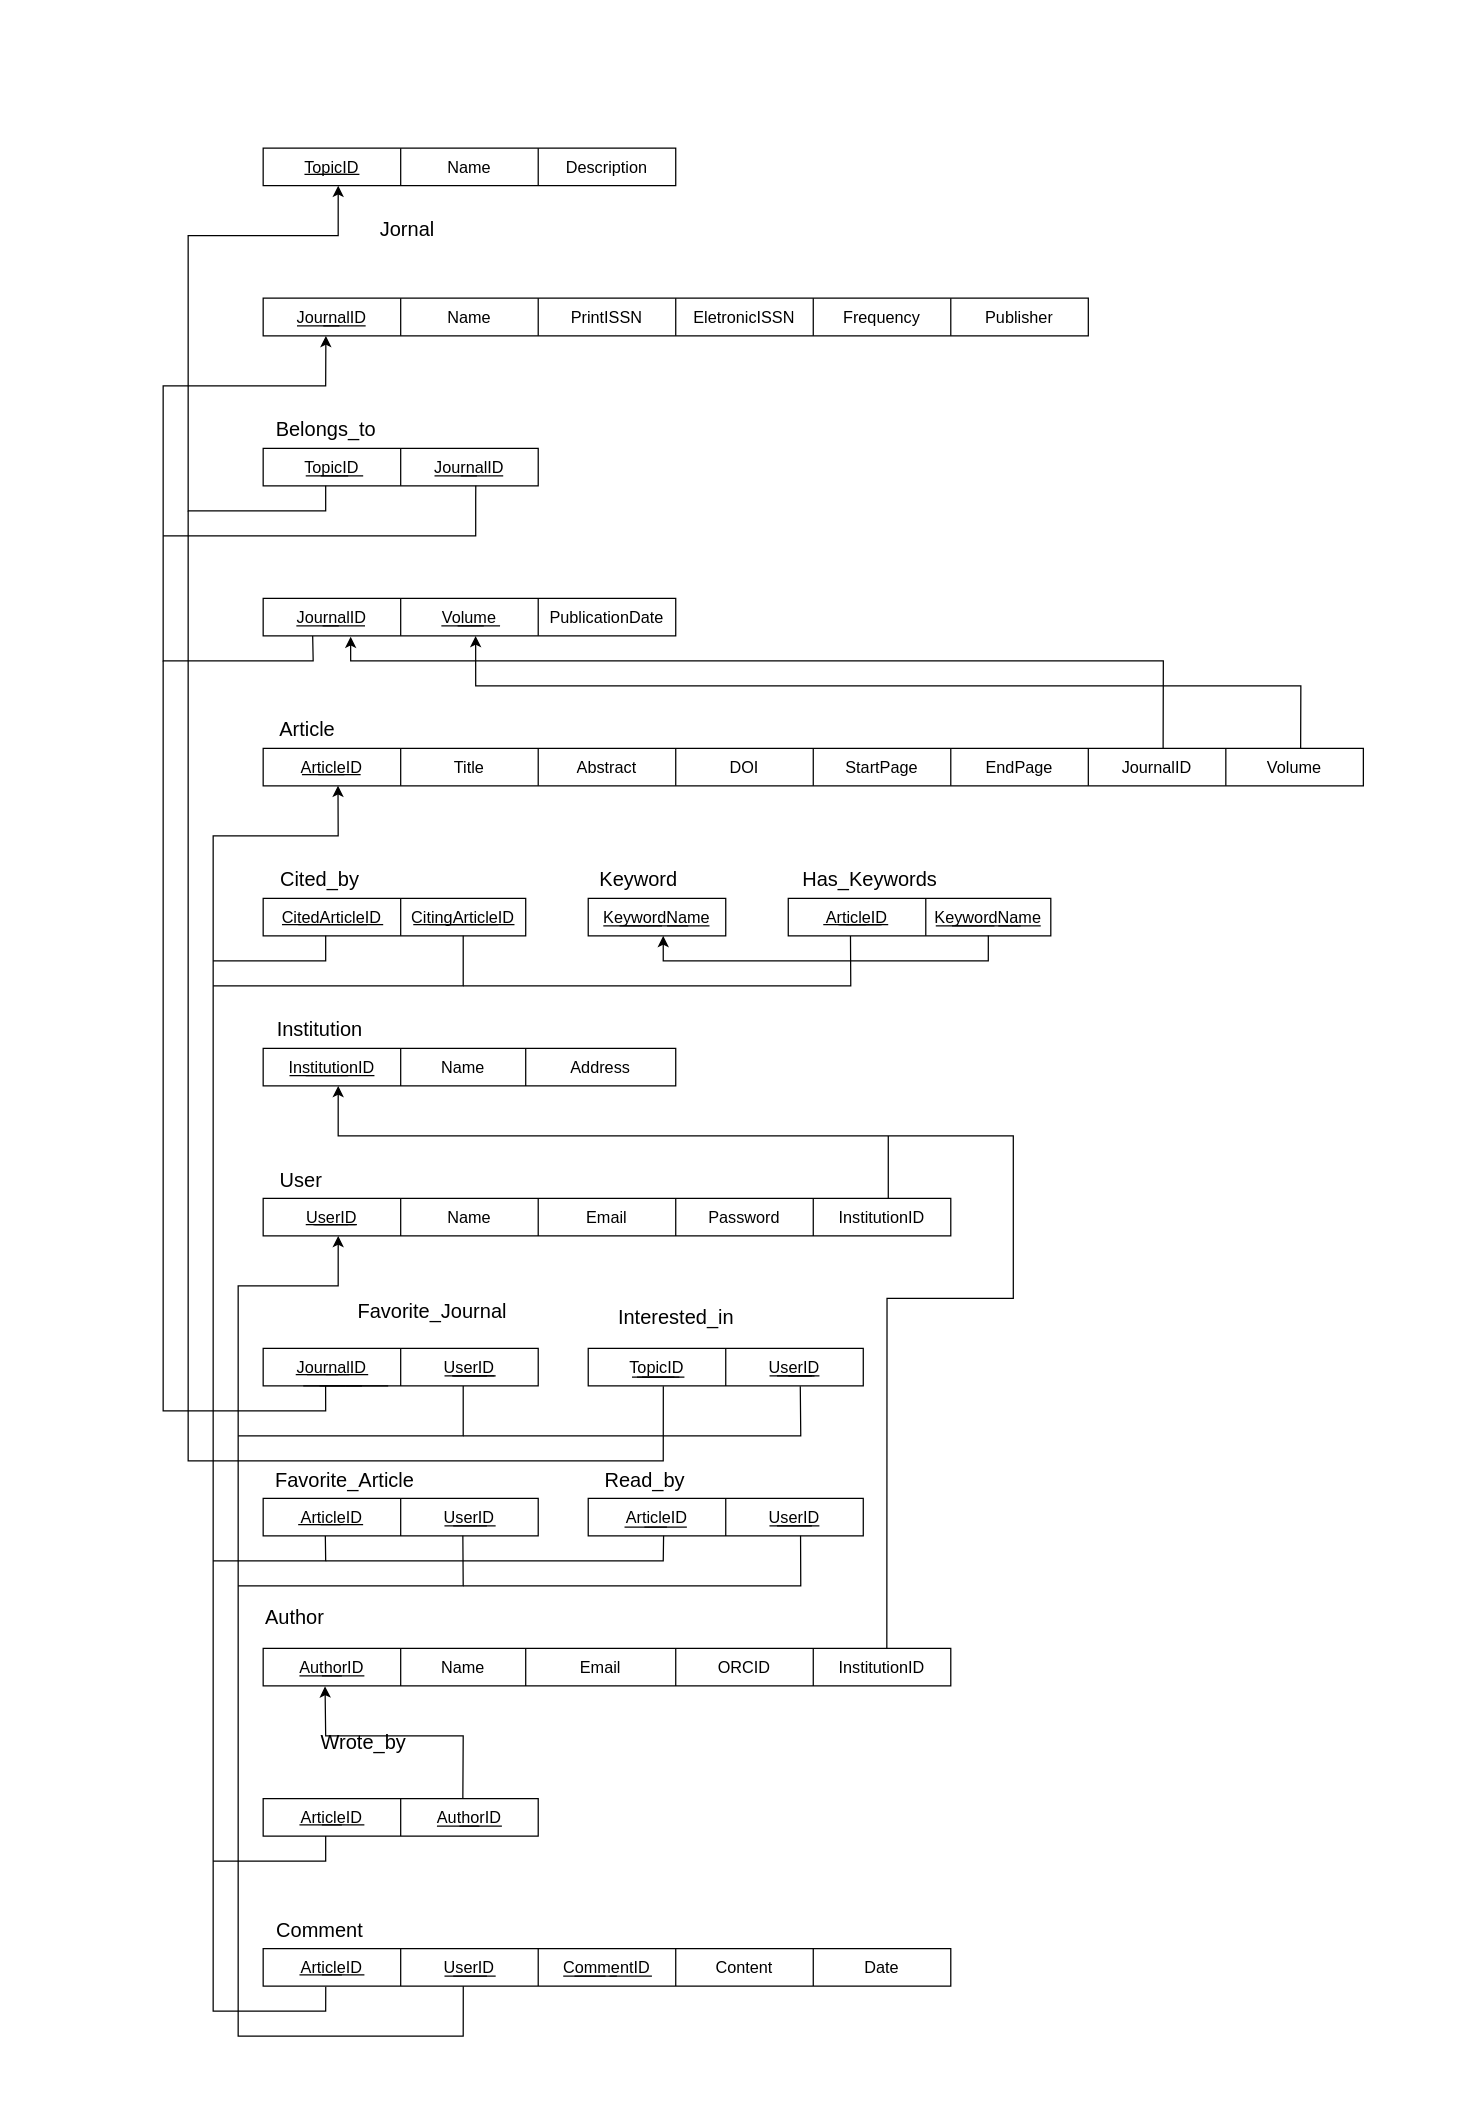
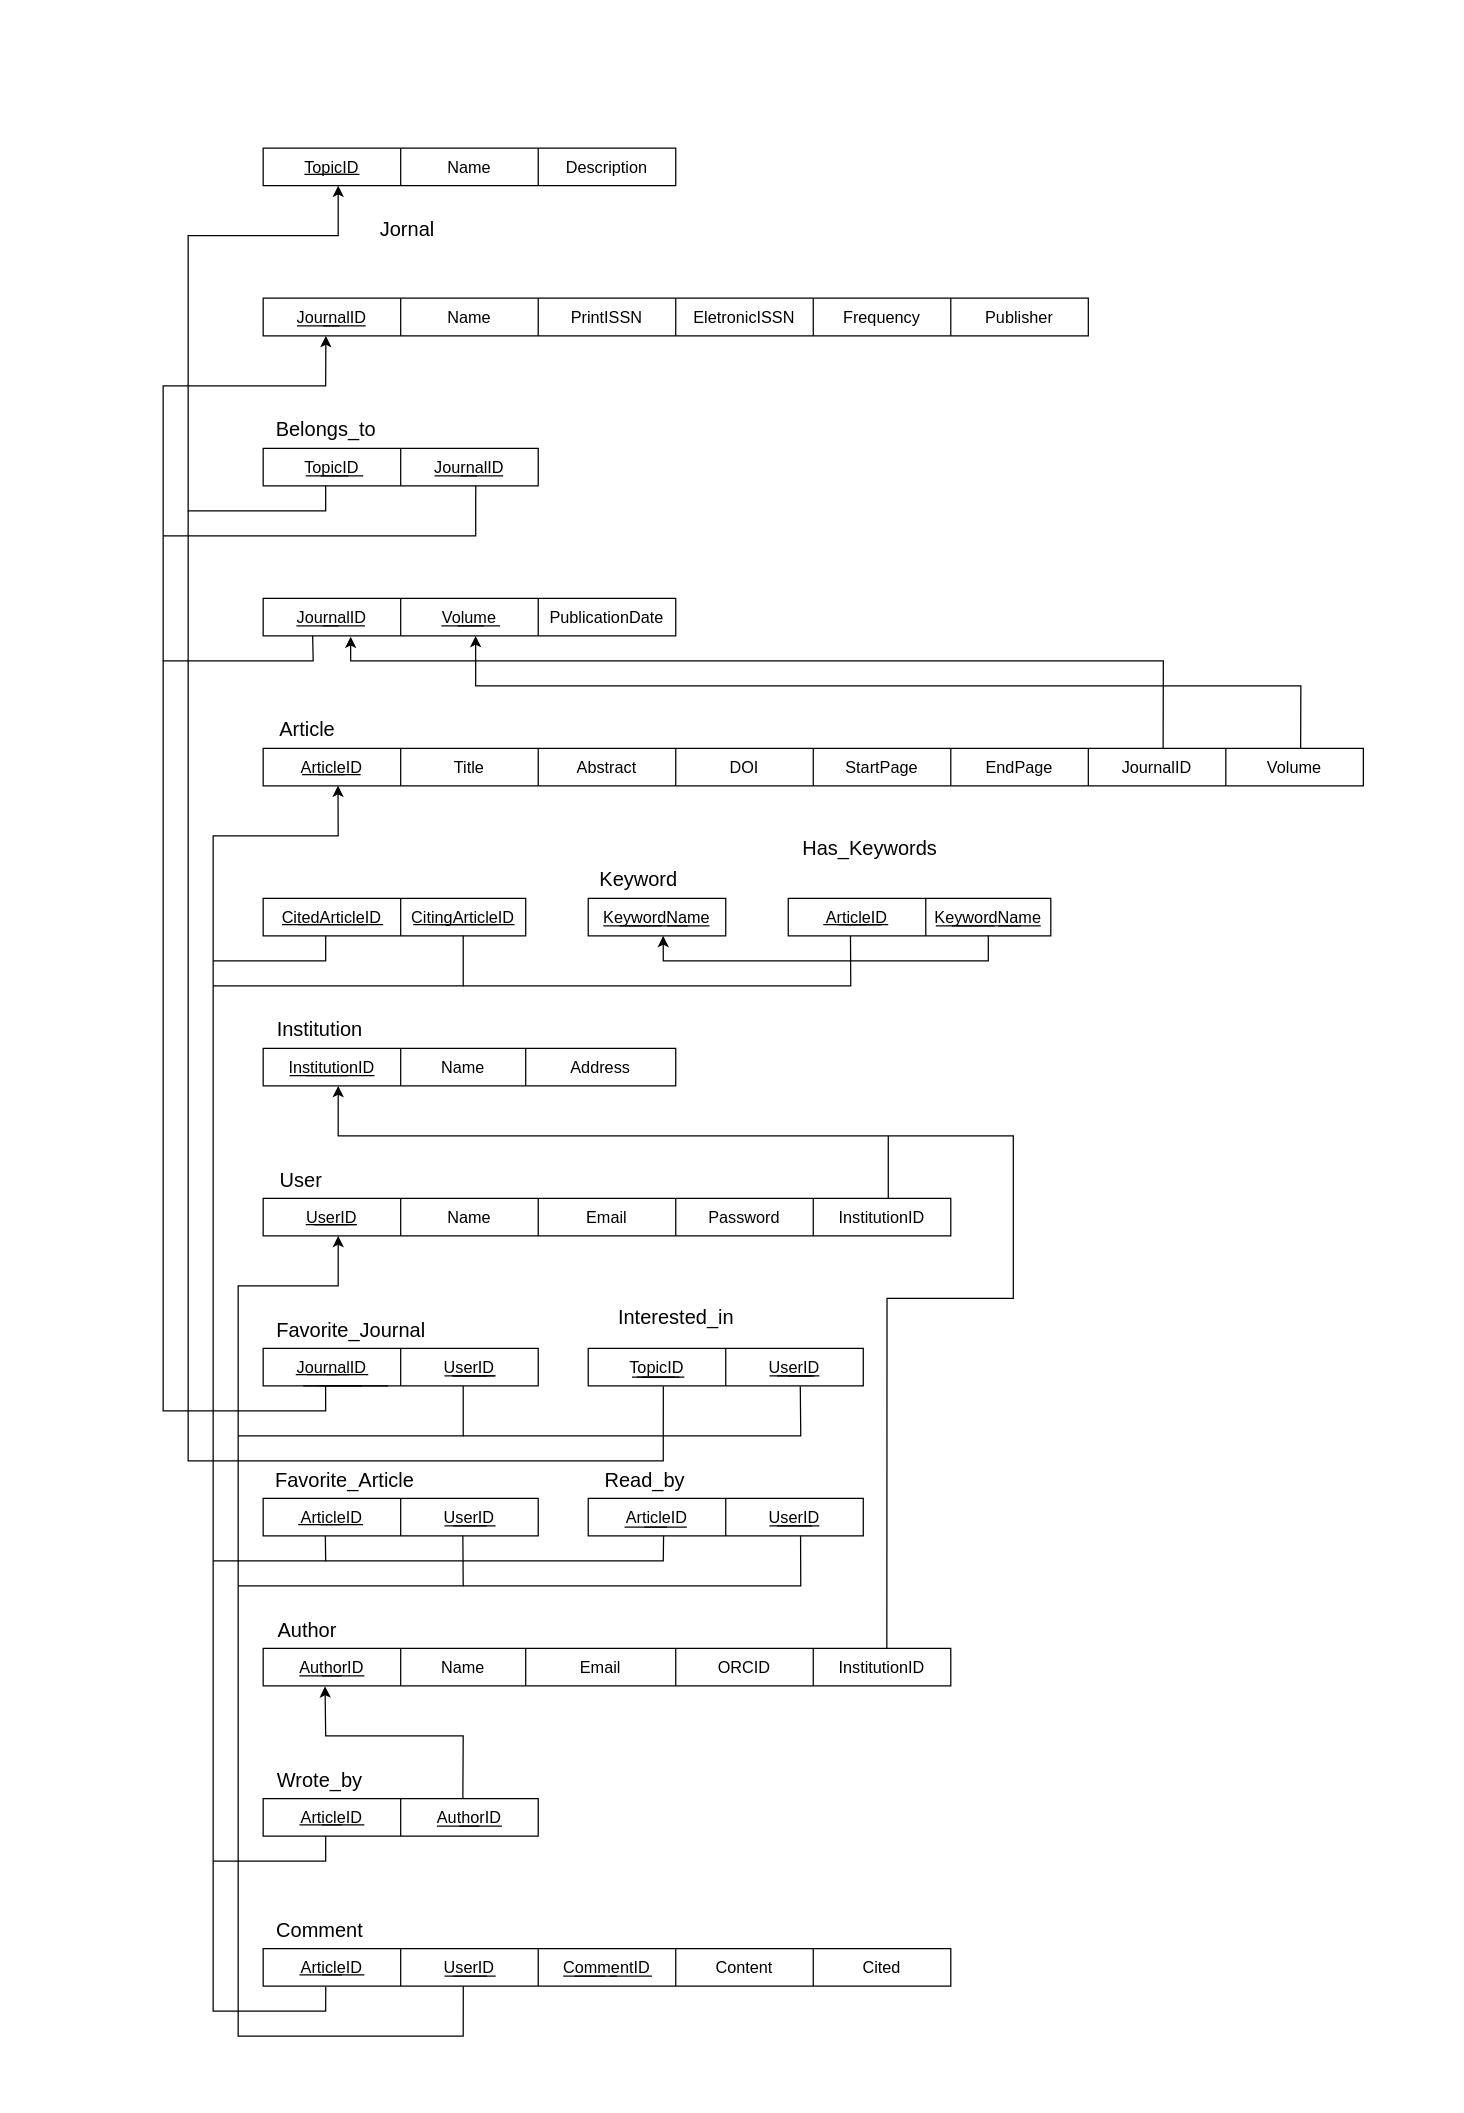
node "Cited_by": removed
node "Has_Keywords": moved (869, 879) -> (869, 848)
node "Favorite_Journal": moved (432, 1311) -> (351, 1329)
node "Author": moved (294, 1617) -> (307, 1629)
node "Wrote_by": moved (363, 1742) -> (319, 1779)
node "Date": label "Date" -> "Cited"
